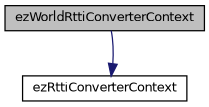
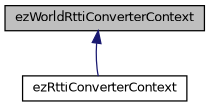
edge "ezWorldRttiConverterContext" -> "ezRttiConverterContext": reversed
